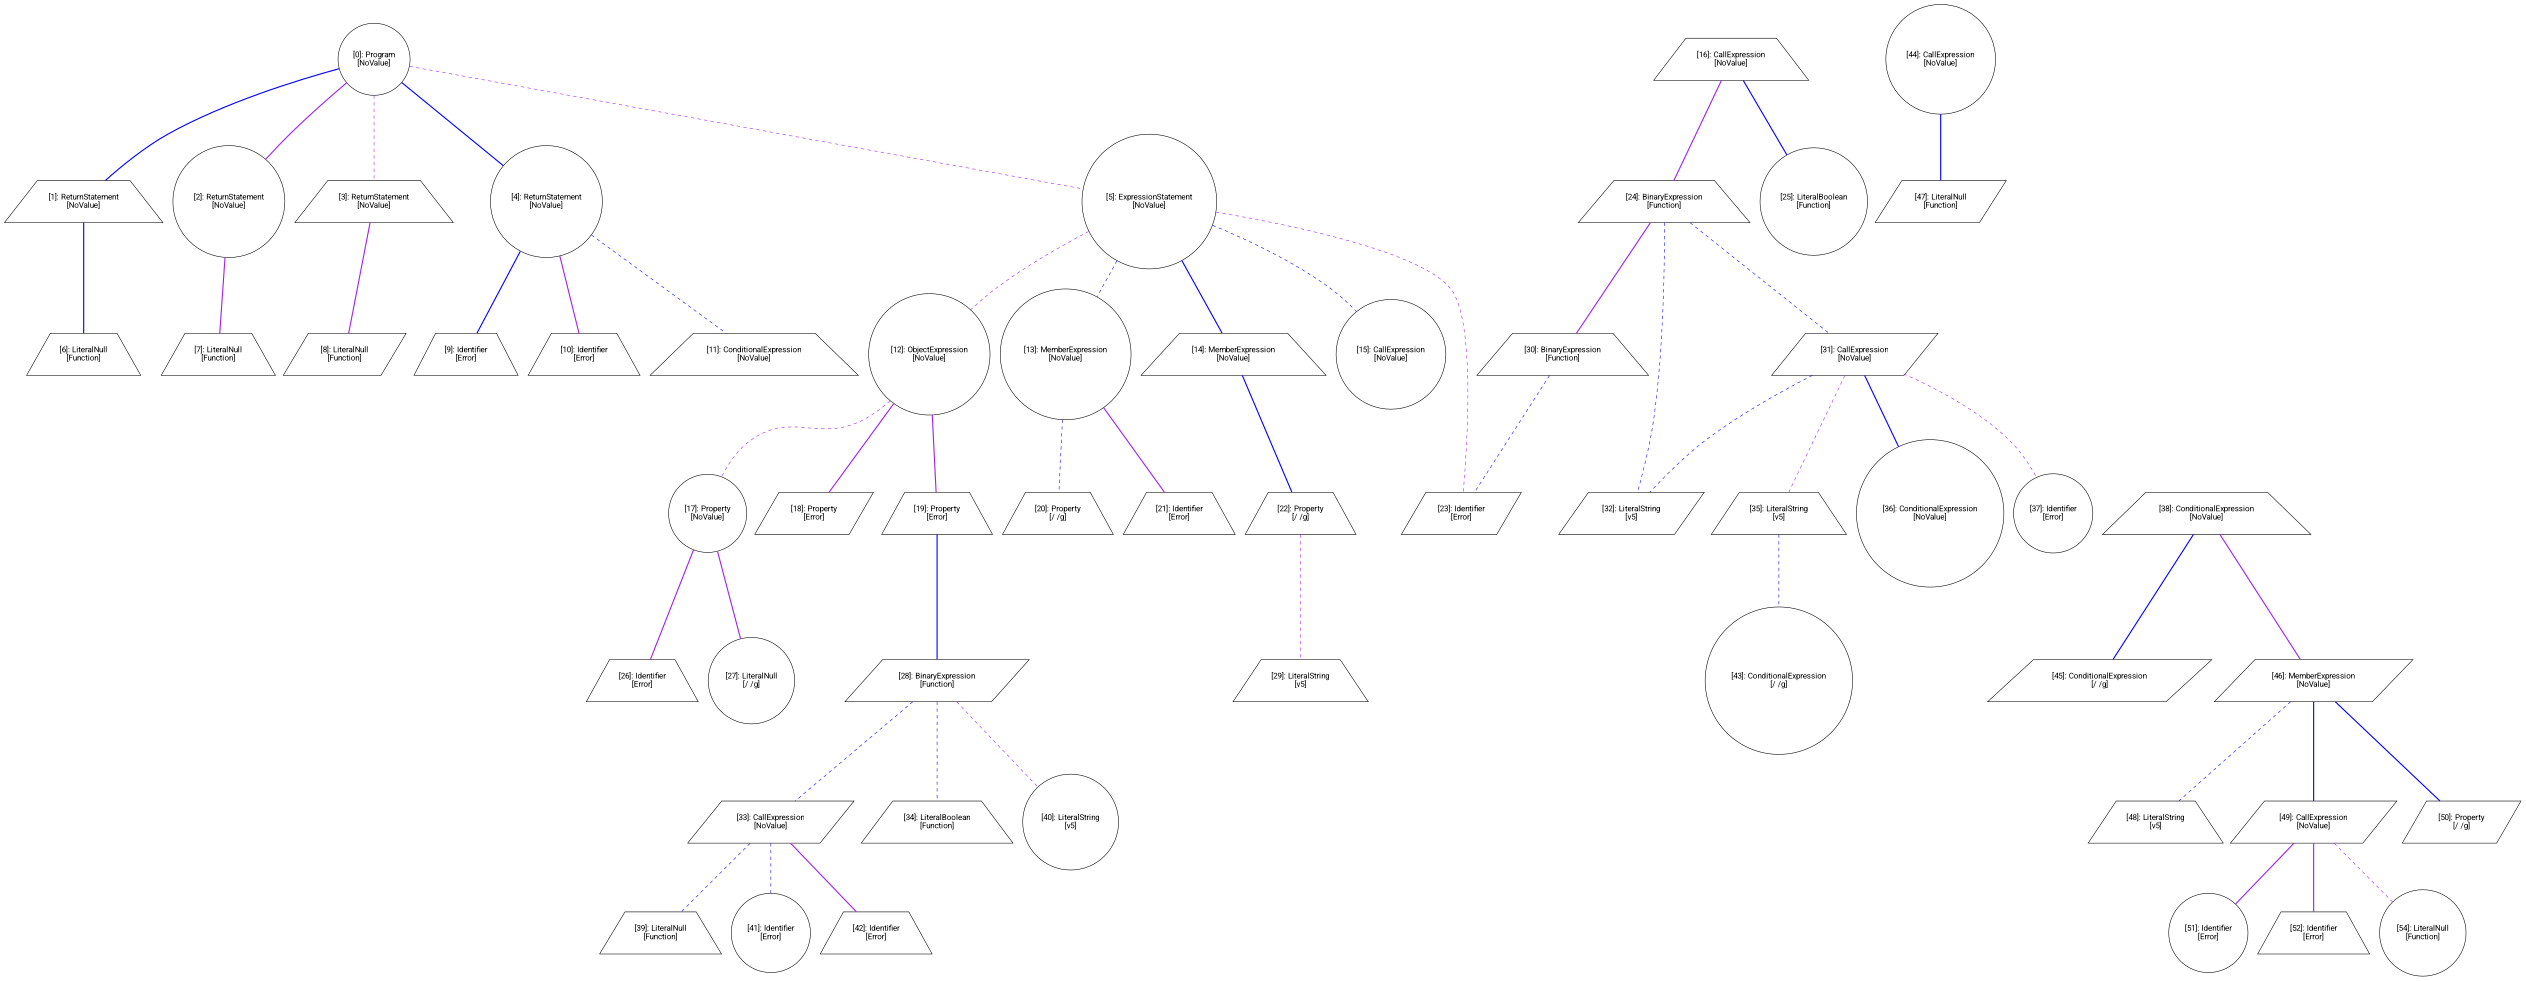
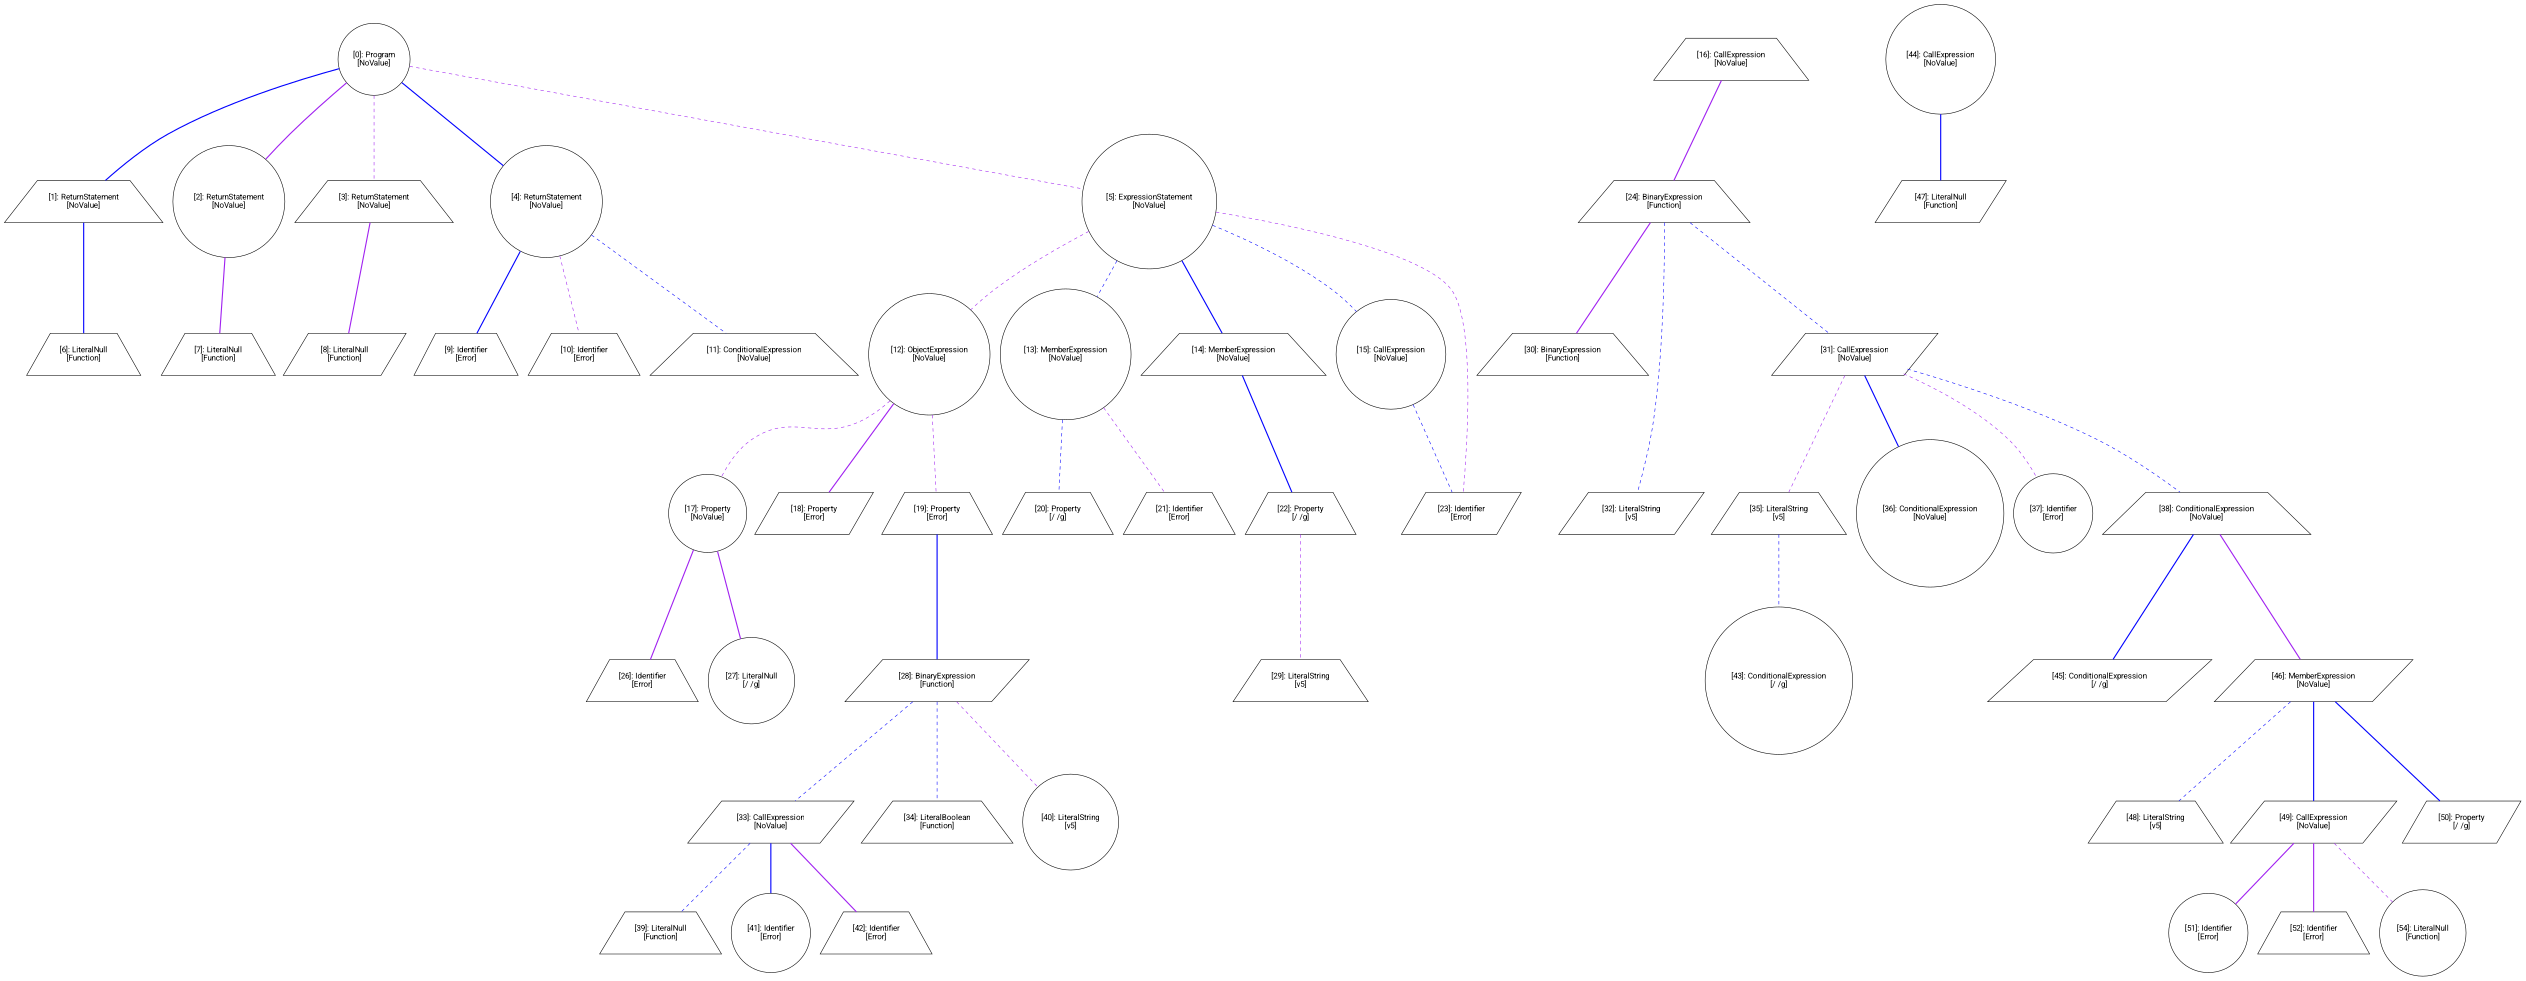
node "[25]: LiteralBoolean [Function]": removed
edge "[4]: ReturnStatement [NoValue]" -- "[10]: Identifier [Error]": style bold -> dashed
edge "[31]: CallExpression [NoValue]" -- "[32]: LiteralString [v5]": now "[31]: CallExpression [NoValue]" -- "[38]: ConditionalExpression [NoValue]"
edge "[30]: BinaryExpression [Function]" -- "[23]: Identifier [Error]": now "[15]: CallExpression [NoValue]" -- "[23]: Identifier [Error]"
edge "[13]: MemberExpression [NoValue]" -- "[21]: Identifier [Error]": style bold -> dashed
edge "[12]: ObjectExpression [NoValue]" -- "[19]: Property [Error]": style bold -> dashed
edge "[33]: CallExpression [NoValue]" -- "[41]: Identifier [Error]": style dashed -> bold
